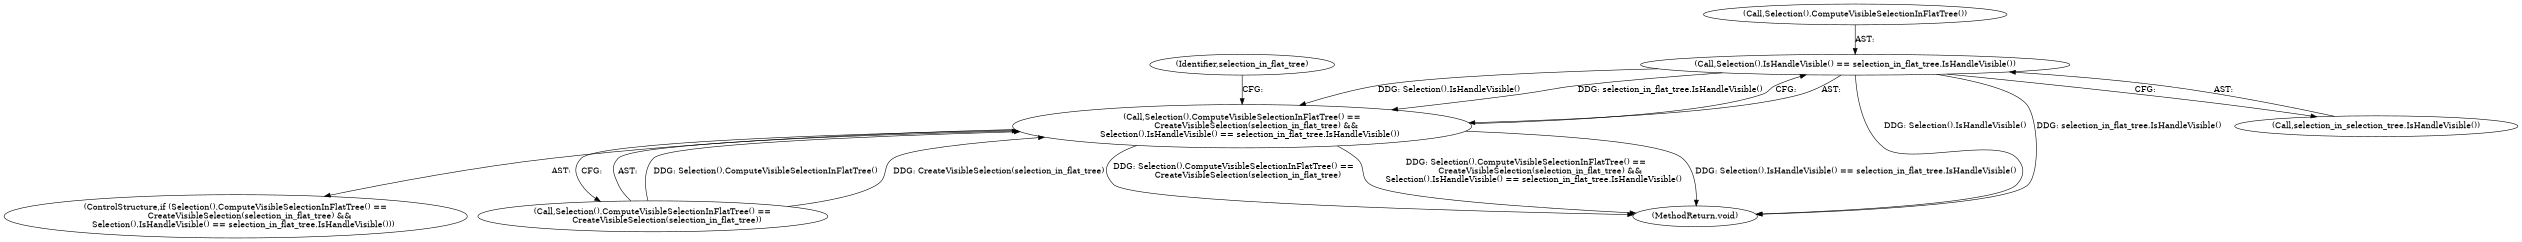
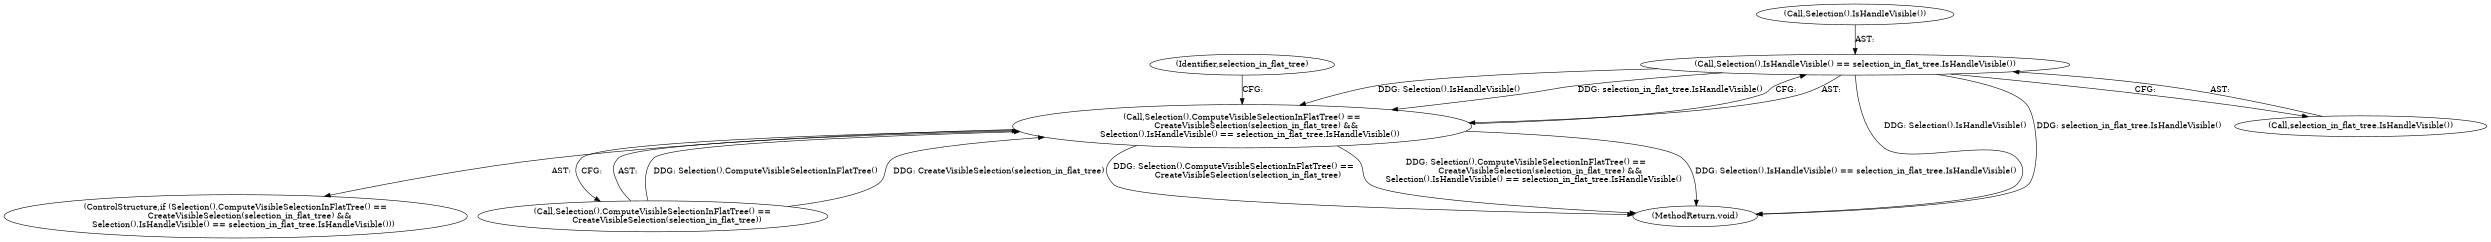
node "(Call,Selection().ComputeVisibleSelectionInFlatTree())": label "(Call,Selection().ComputeVisibleSelectionInFlatTree())" -> "(Call,Selection().IsHandleVisible())"
node "(Call,selection_in_selection_tree.IsHandleVisible())": label "(Call,selection_in_selection_tree.IsHandleVisible())" -> "(Call,selection_in_flat_tree.IsHandleVisible())"
